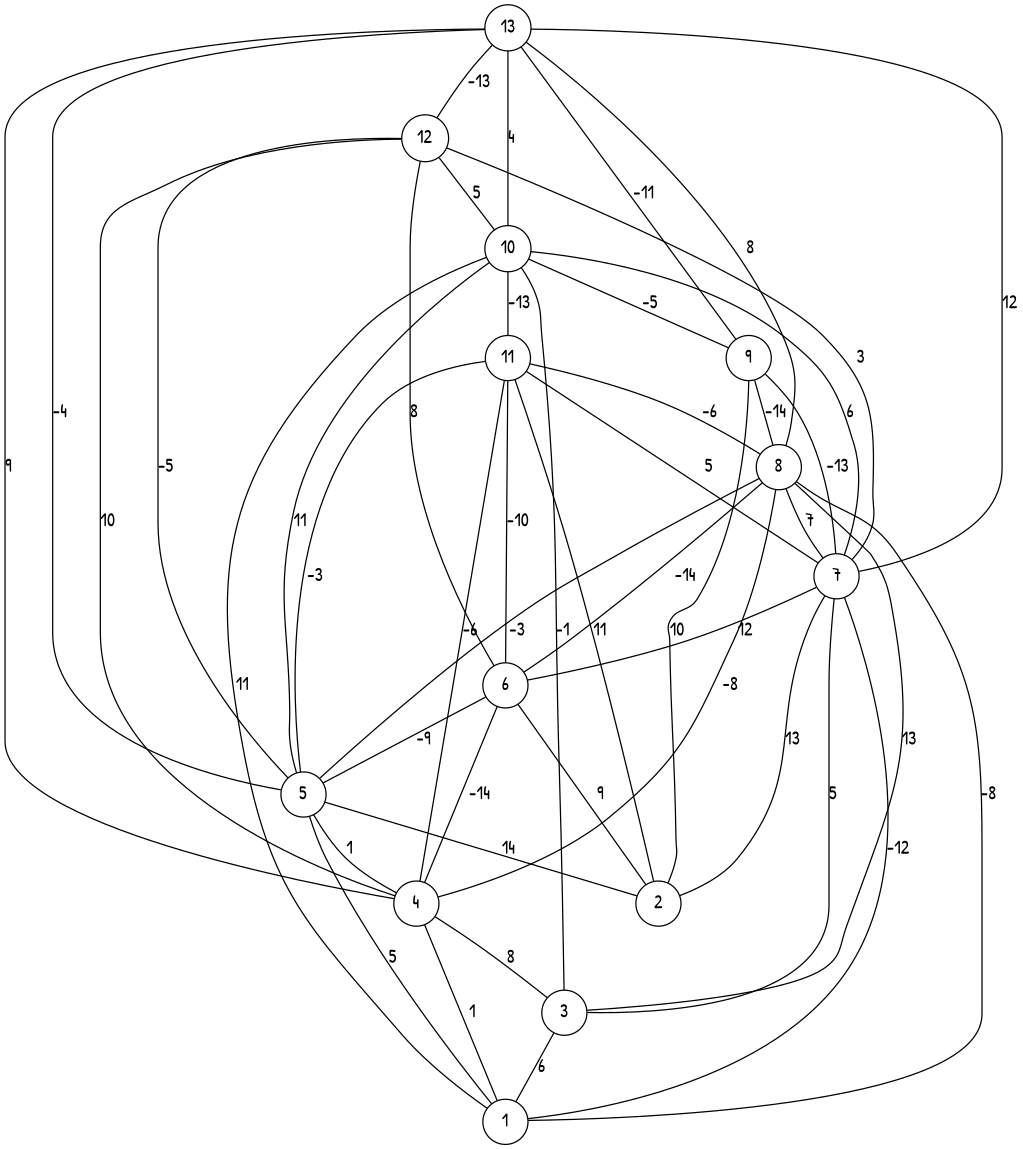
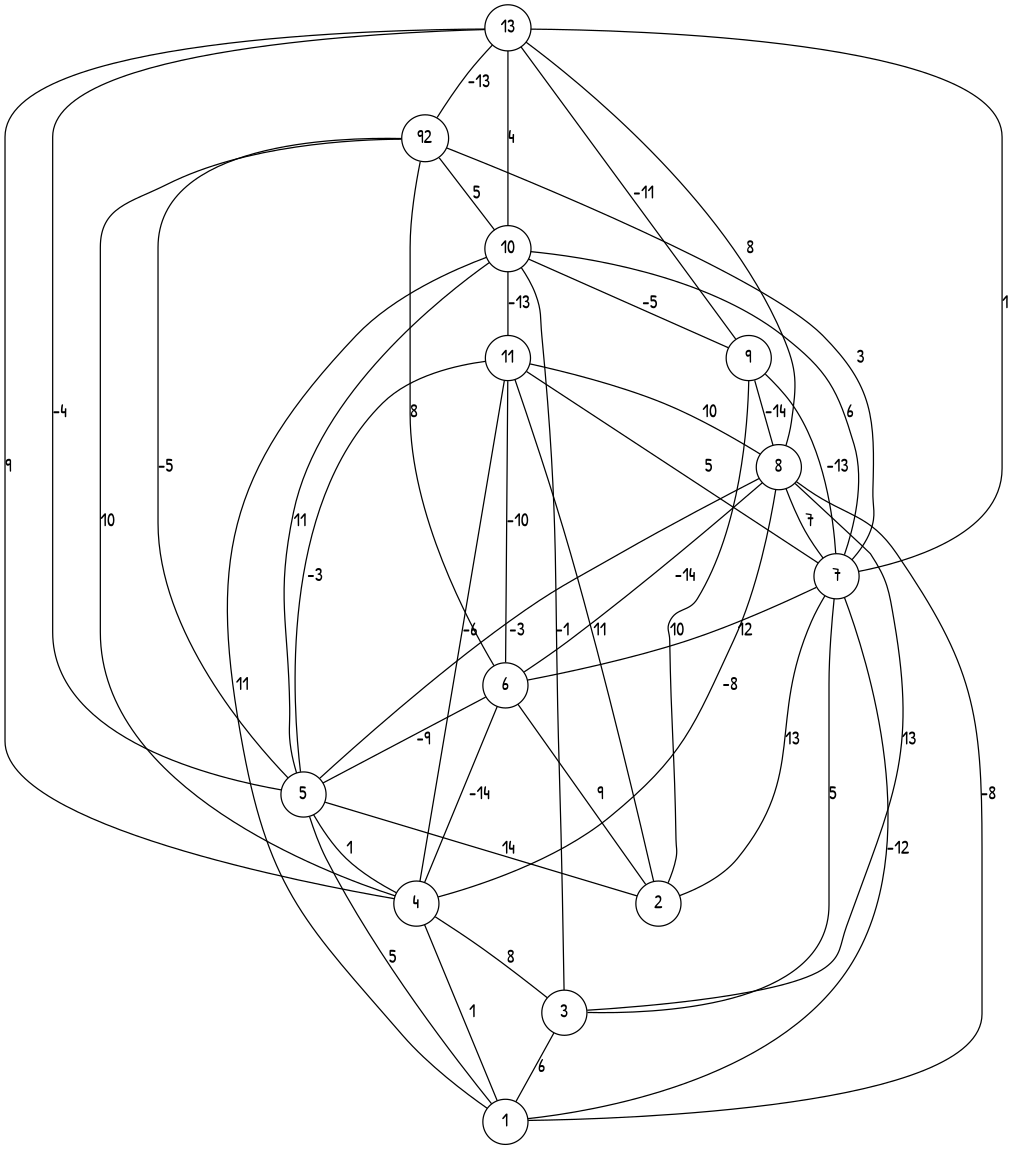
node "12": label "12" -> "92"
edge "13" -- "7": label "12" -> "1"
edge "11" -- "8": label "-6" -> "10"
